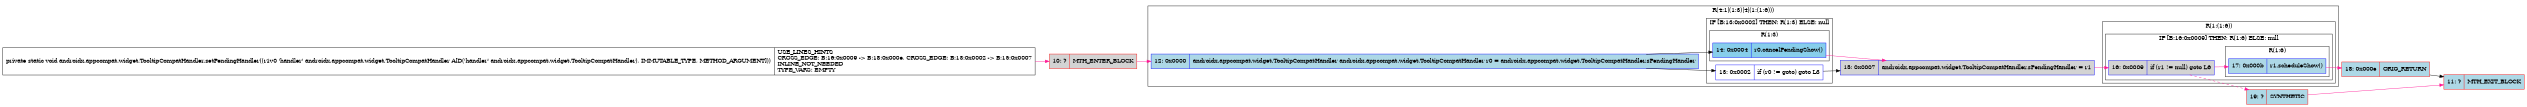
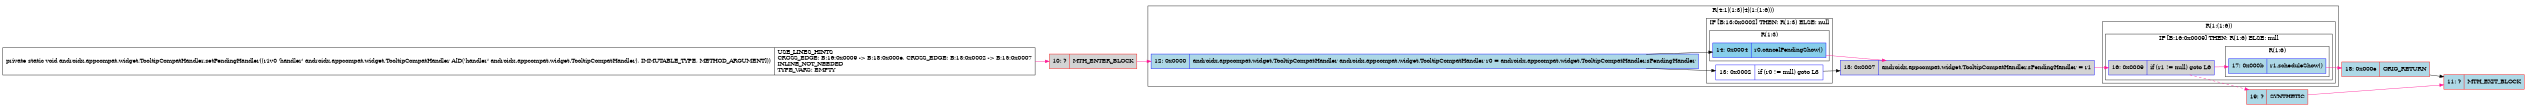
node "13: 0x0002": text "if (r0 != goto) goto L3" -> "if (r0 != null) goto L3"
